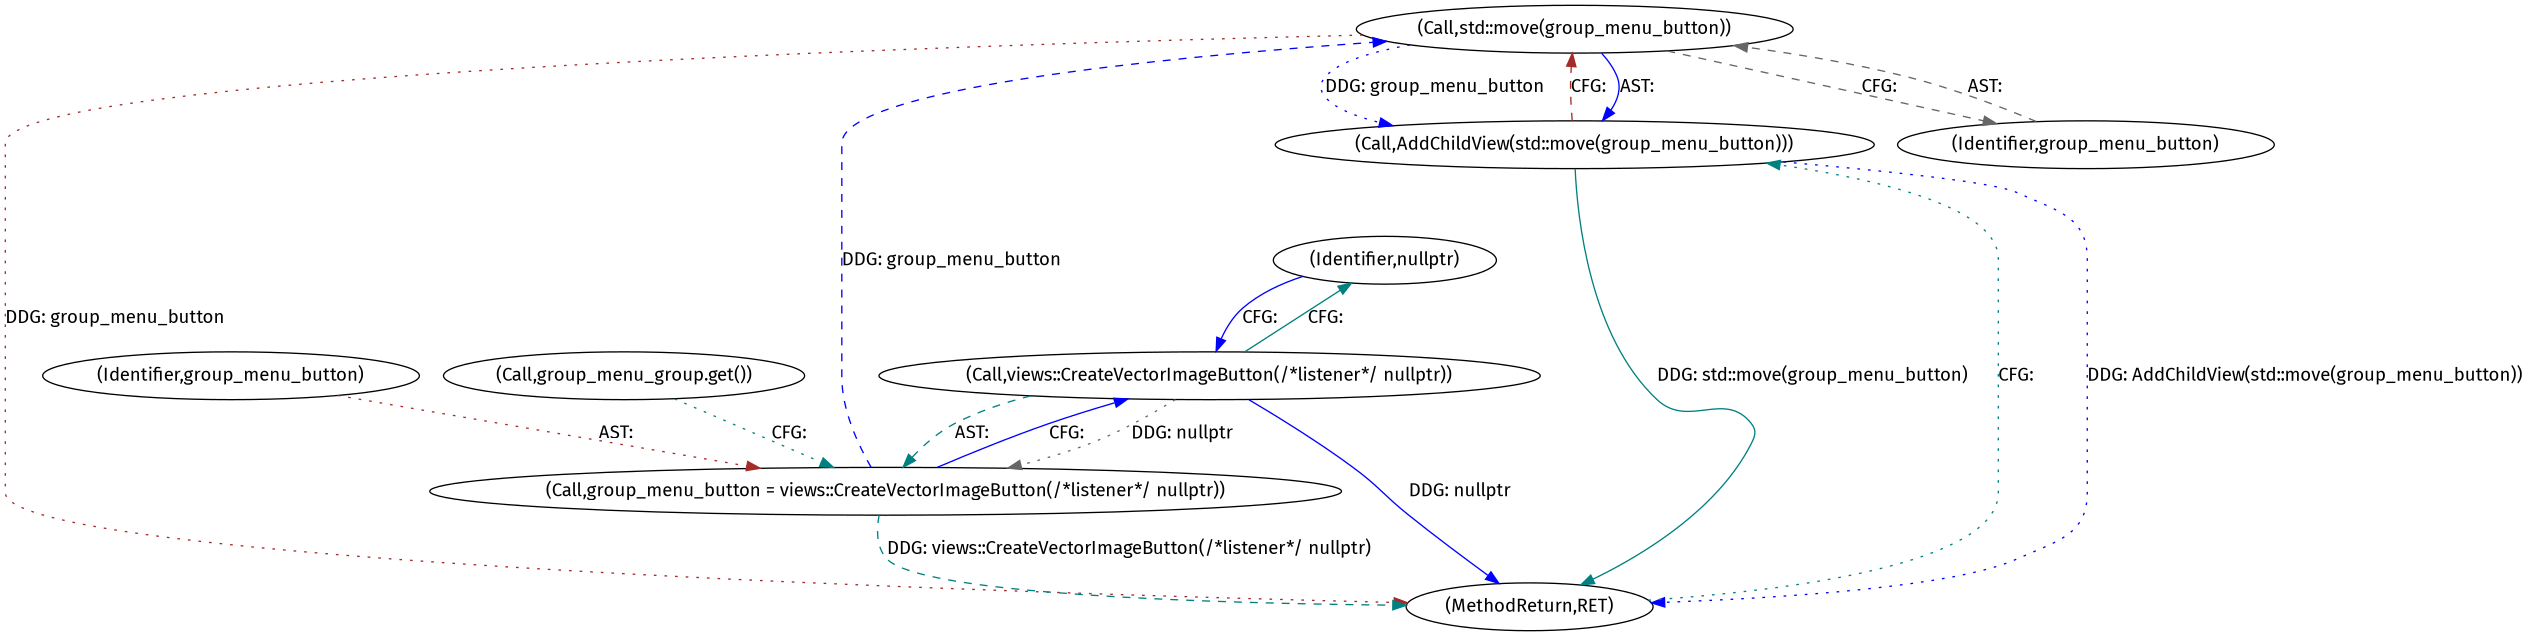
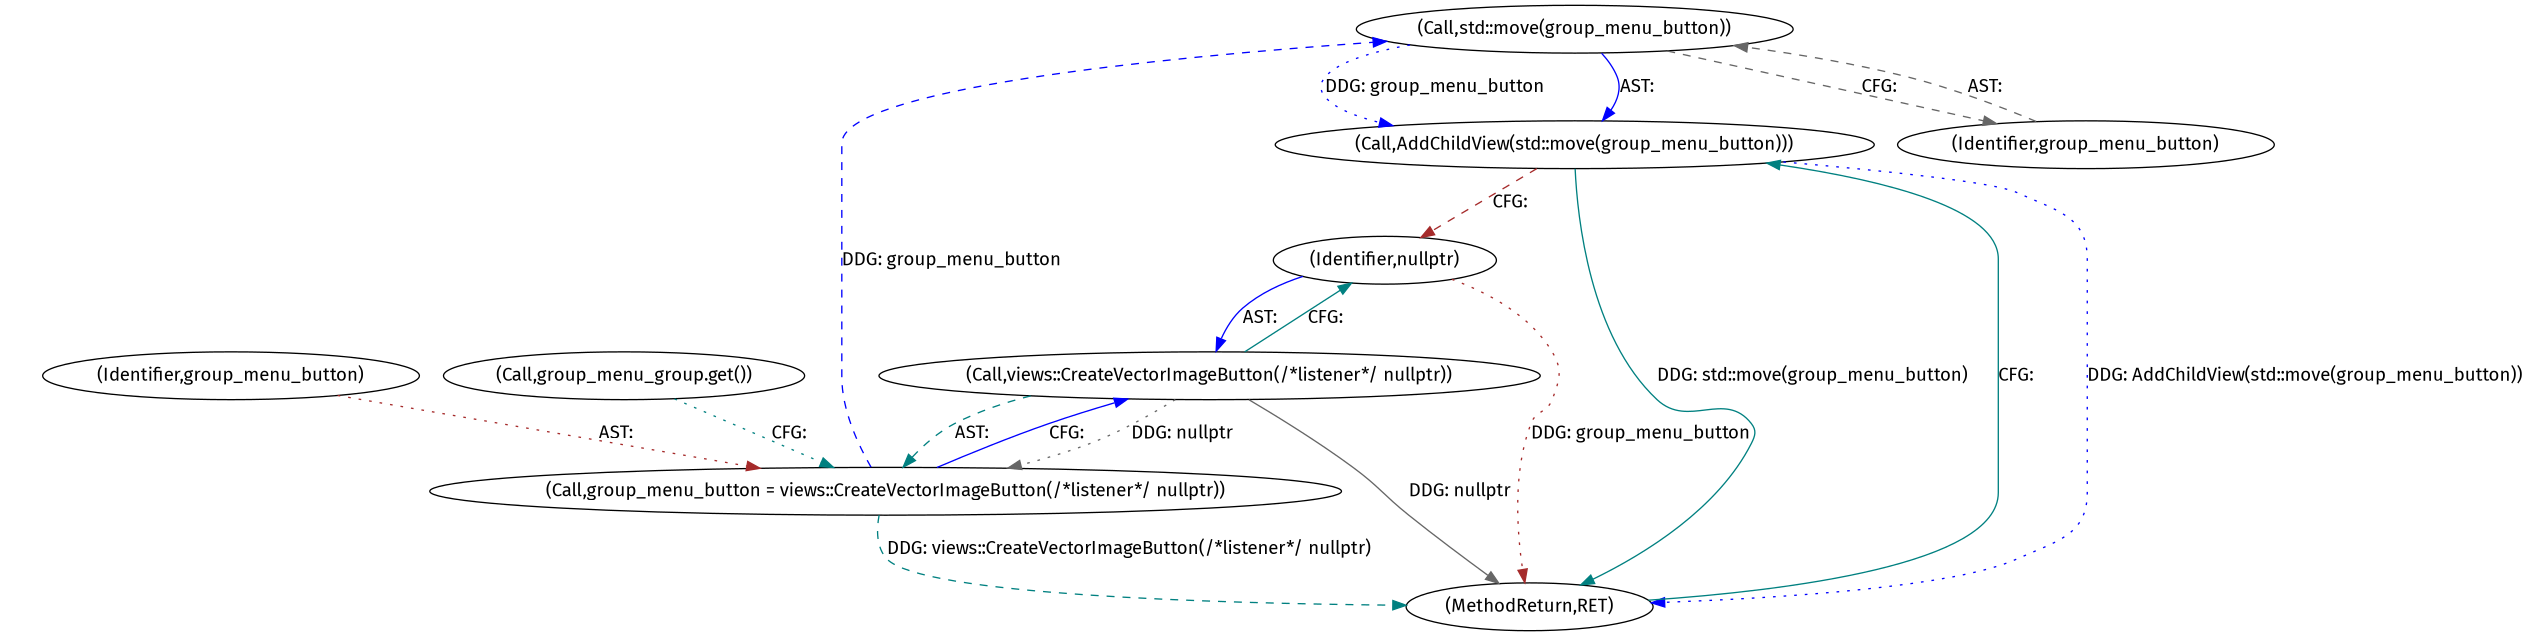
edge "(Call,AddChildView(std::move(group_menu_button)))" -> "(Call,std::move(group_menu_button))": now "(Call,AddChildView(std::move(group_menu_button)))" -> "(Identifier,nullptr)"
edge "(Identifier,nullptr)" -> "(Call,views::CreateVectorImageButton(/*listener*/ nullptr))": label "CFG: " -> "AST: "
edge "(Call,std::move(group_menu_button))" -> "(MethodReturn,RET)": now "(Identifier,nullptr)" -> "(MethodReturn,RET)"
edge "(MethodReturn,RET)" -> "(Call,AddChildView(std::move(group_menu_button)))": style dotted -> solid
edge "(Call,views::CreateVectorImageButton(/*listener*/ nullptr))" -> "(MethodReturn,RET)": color blue -> gray40
